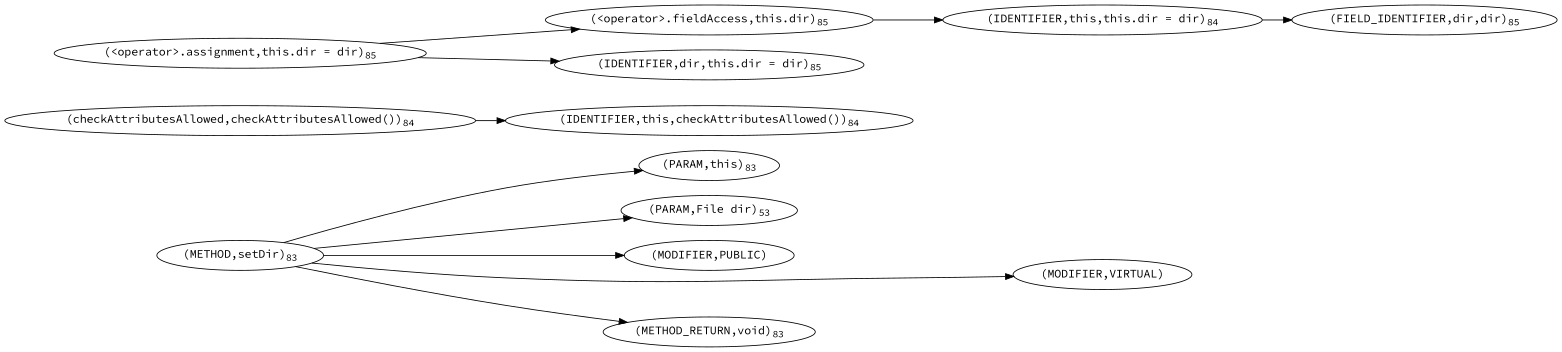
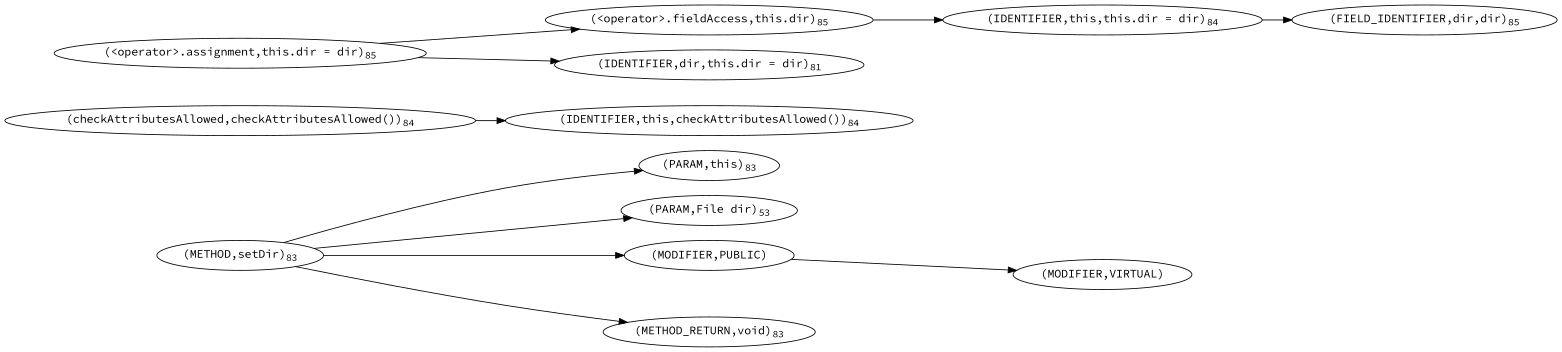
node "(IDENTIFIER,dir,this.dir = dir)": text "85" -> "81"
edge "(METHOD,setDir)" -> "(MODIFIER,VIRTUAL)": now "(MODIFIER,PUBLIC)" -> "(MODIFIER,VIRTUAL)"
